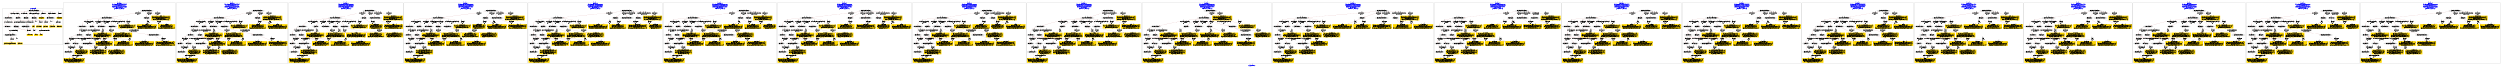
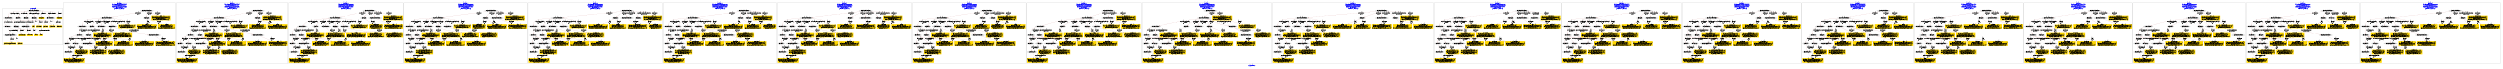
node "Attribution_URI": added
